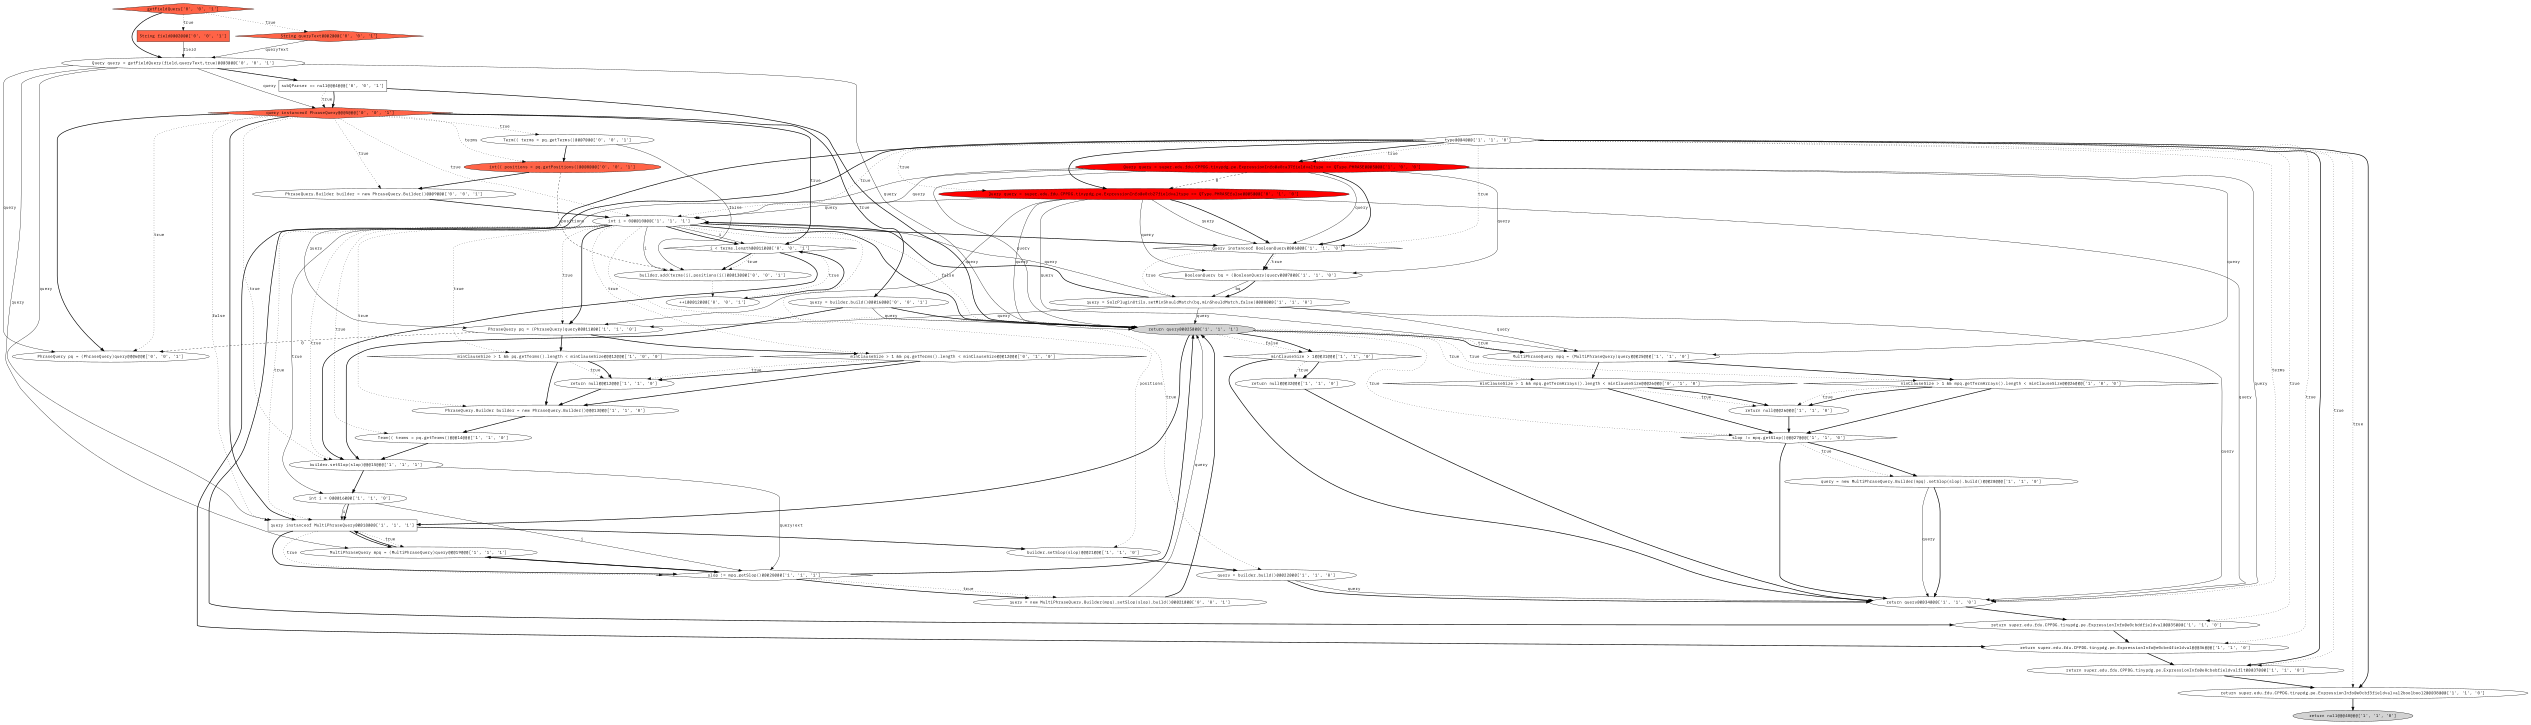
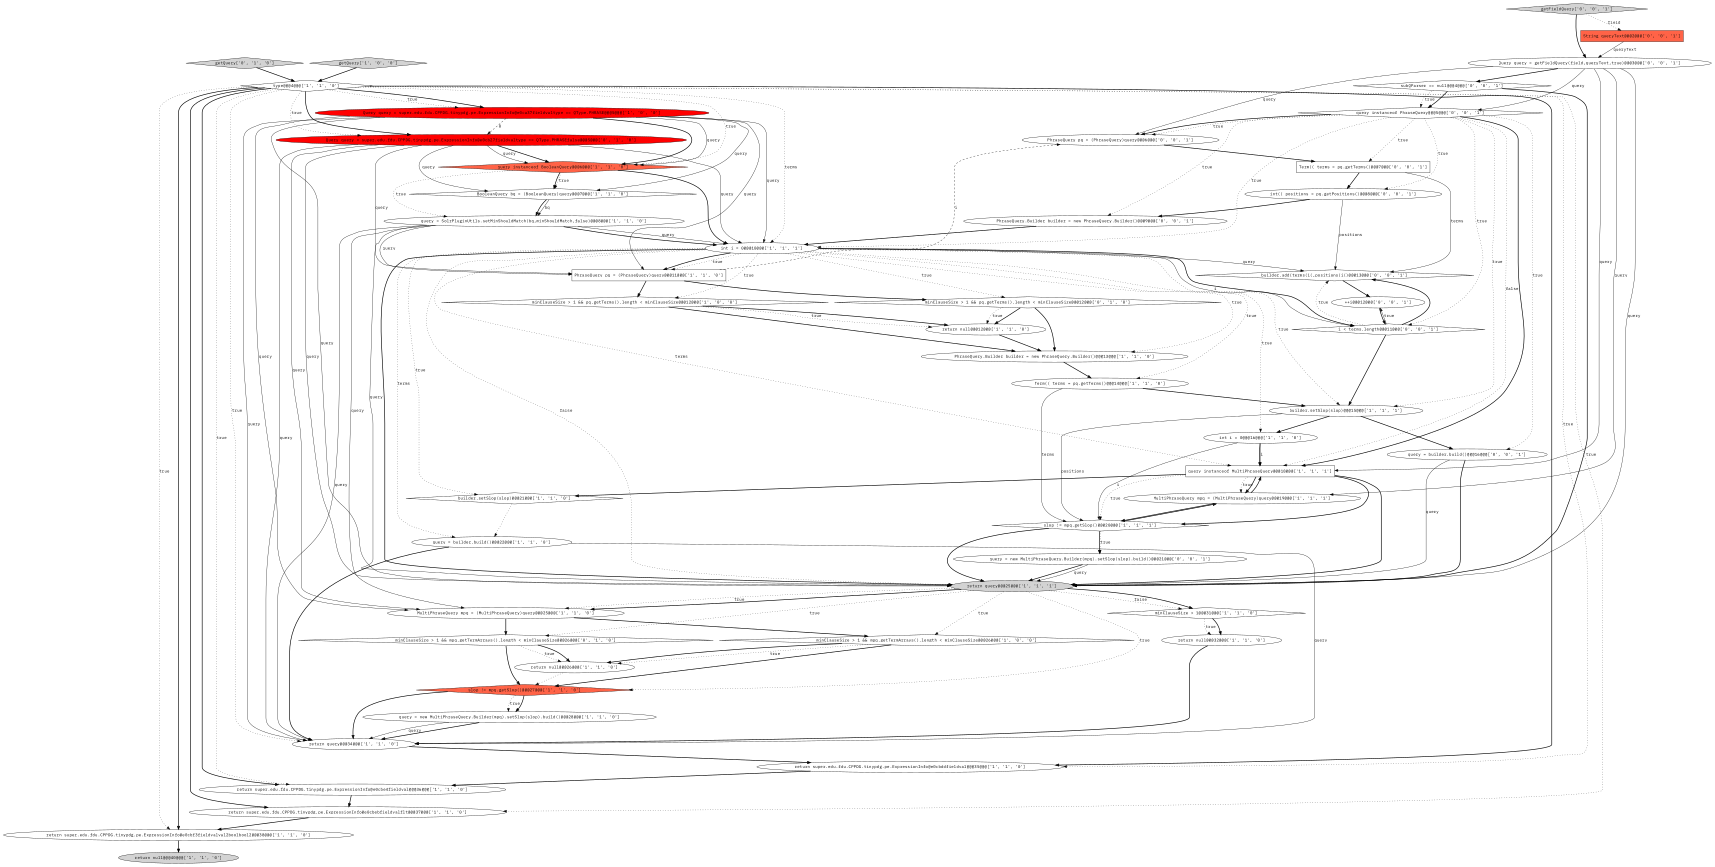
node "getFieldQuery['0', '0', '1']": fillcolor tomato -> lightgray
edge "getFieldQuery['0', '0', '1']" -> "String queryText@@@2@@@['0', '0', '1']": label "true" -> "field"
node "String field@@@2@@@['0', '0', '1']": removed
node "String queryText@@@2@@@['0', '0', '1']": shape diamond -> box
node "getQuery['0', '1', '0']": added
node "getQuery['1', '0', '0']": added
node "subQParser == null@@@4@@@['0', '0', '1']": shape box -> diamond
node "query instanceof PhraseQuery@@@5@@@['0', '0', '1']": fillcolor tomato -> white
edge "query instanceof PhraseQuery@@@5@@@['0', '0', '1']" -> "i < terms.length@@@11@@@['0', '0', '1']": style bold -> dotted
edge "query instanceof PhraseQuery@@@5@@@['0', '0', '1']" -> "query = builder.build()@@@16@@@['0', '0', '1']": style bold -> dotted
edge "query instanceof PhraseQuery@@@5@@@['0', '0', '1']" -> "int(( positions = pq.getPositions()@@@8@@@['0', '0', '1']": label "terms" -> "true"
node "Term(( terms = pq.getTerms()@@@7@@@['0', '0', '1']": shape ellipse -> box
edge "PhraseQuery pq = (PhraseQuery)query@@@6@@@['0', '0', '1']" -> "Term(( terms = pq.getTerms()@@@7@@@['0', '0', '1']": added
node "int(( positions = pq.getPositions()@@@8@@@['0', '0', '1']": fillcolor tomato -> white
edge "type@@@4@@@['1', '1', '0']" -> "int i = 0@@@10@@@['1', '1', '1']": label "true" -> "terms"
edge "Term(( terms = pq.getTerms()@@@7@@@['0', '0', '1']" -> "builder.add(terms(i(,positions(i()@@@13@@@['0', '0', '1']": label "false" -> "terms"
edge "int i = 0@@@10@@@['1', '1', '1']" -> "query instanceof BooleanQuery@@@6@@@['1', '1', '0']": reversed
edge "int i = 0@@@10@@@['1', '1', '1']" -> "int i = 0@@@16@@@['1', '1', '0']": style solid -> dotted
edge "int i = 0@@@10@@@['1', '1', '1']" -> "builder.add(terms(i(,positions(i()@@@13@@@['0', '0', '1']": label "i" -> "query"
node "query instanceof BooleanQuery@@@6@@@['1', '1', '0']": fillcolor white -> tomato
edge "int(( positions = pq.getPositions()@@@8@@@['0', '0', '1']" -> "builder.add(terms(i(,positions(i()@@@13@@@['0', '0', '1']": style dashed -> solid
node "builder.add(terms(i(,positions(i()@@@13@@@['0', '0', '1']": shape ellipse -> diamond
node "BooleanQuery bq = (BooleanQuery)query@@@7@@@['1', '1', '0']": shape ellipse -> diamond
edge "builder.add(terms(i(,positions(i()@@@13@@@['0', '0', '1']" -> "++i@@@12@@@['0', '0', '1']": style dotted -> bold
edge "i < terms.length@@@11@@@['0', '0', '1']" -> "++i@@@12@@@['0', '0', '1']": style dotted -> solid
node "PhraseQuery pq = (PhraseQuery)query@@@11@@@['1', '1', '0']": shape ellipse -> box
edge "query = builder.build()@@@16@@@['0', '0', '1']" -> "builder.setSlop(slop)@@@15@@@['1', '1', '1']": reversed
edge "PhraseQuery pq = (PhraseQuery)query@@@11@@@['1', '1', '0']" -> "PhraseQuery pq = (PhraseQuery)query@@@6@@@['0', '0', '1']": label "0" -> "i"
edge "int i = 0@@@10@@@['1', '1', '1']" -> "query instanceof MultiPhraseQuery@@@18@@@['1', '1', '1']": label "true" -> "terms"
edge "type@@@4@@@['1', '1', '0']" -> "return query@@@34@@@['1', '1', '0']": label "terms" -> "true"
edge "int i = 0@@@10@@@['1', '1', '1']" -> "builder.setSlop(slop)@@@21@@@['1', '1', '0']": label "positions" -> "true"
edge "int i = 0@@@10@@@['1', '1', '1']" -> "query = builder.build()@@@22@@@['1', '1', '0']": label "true" -> "terms"
edge "return null@@@26@@@['1', '1', '0']" -> "slop != mpq.getSlop()@@@27@@@['1', '1', '0']": style bold -> dotted
node "slop != mpq.getSlop()@@@27@@@['1', '1', '0']": fillcolor white -> tomato
edge "Term(( terms = pq.getTerms()@@@14@@@['1', '1', '0']" -> "slop != mpq.getSlop()@@@20@@@['1', '1', '1']": added, label "terms"
edge "return query@@@25@@@['1', '1', '1']" -> "query instanceof MultiPhraseQuery@@@18@@@['1', '1', '1']": reversed
edge "minClauseSize > 1@@@31@@@['1', '1', '0']" -> "return query@@@34@@@['1', '1', '0']": removed
edge "builder.setSlop(slop)@@@15@@@['1', '1', '1']" -> "slop != mpq.getSlop()@@@20@@@['1', '1', '1']": label "queryText" -> "positions"
node "builder.setSlop(slop)@@@21@@@['1', '1', '0']": shape ellipse -> diamond
edge "builder.setSlop(slop)@@@21@@@['1', '1', '0']" -> "query = builder.build()@@@22@@@['1', '1', '0']": style bold -> dotted
